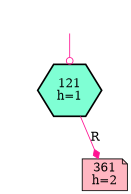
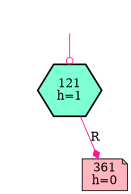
node "361 h=2": label "361 h=2" -> "361 h=0"
